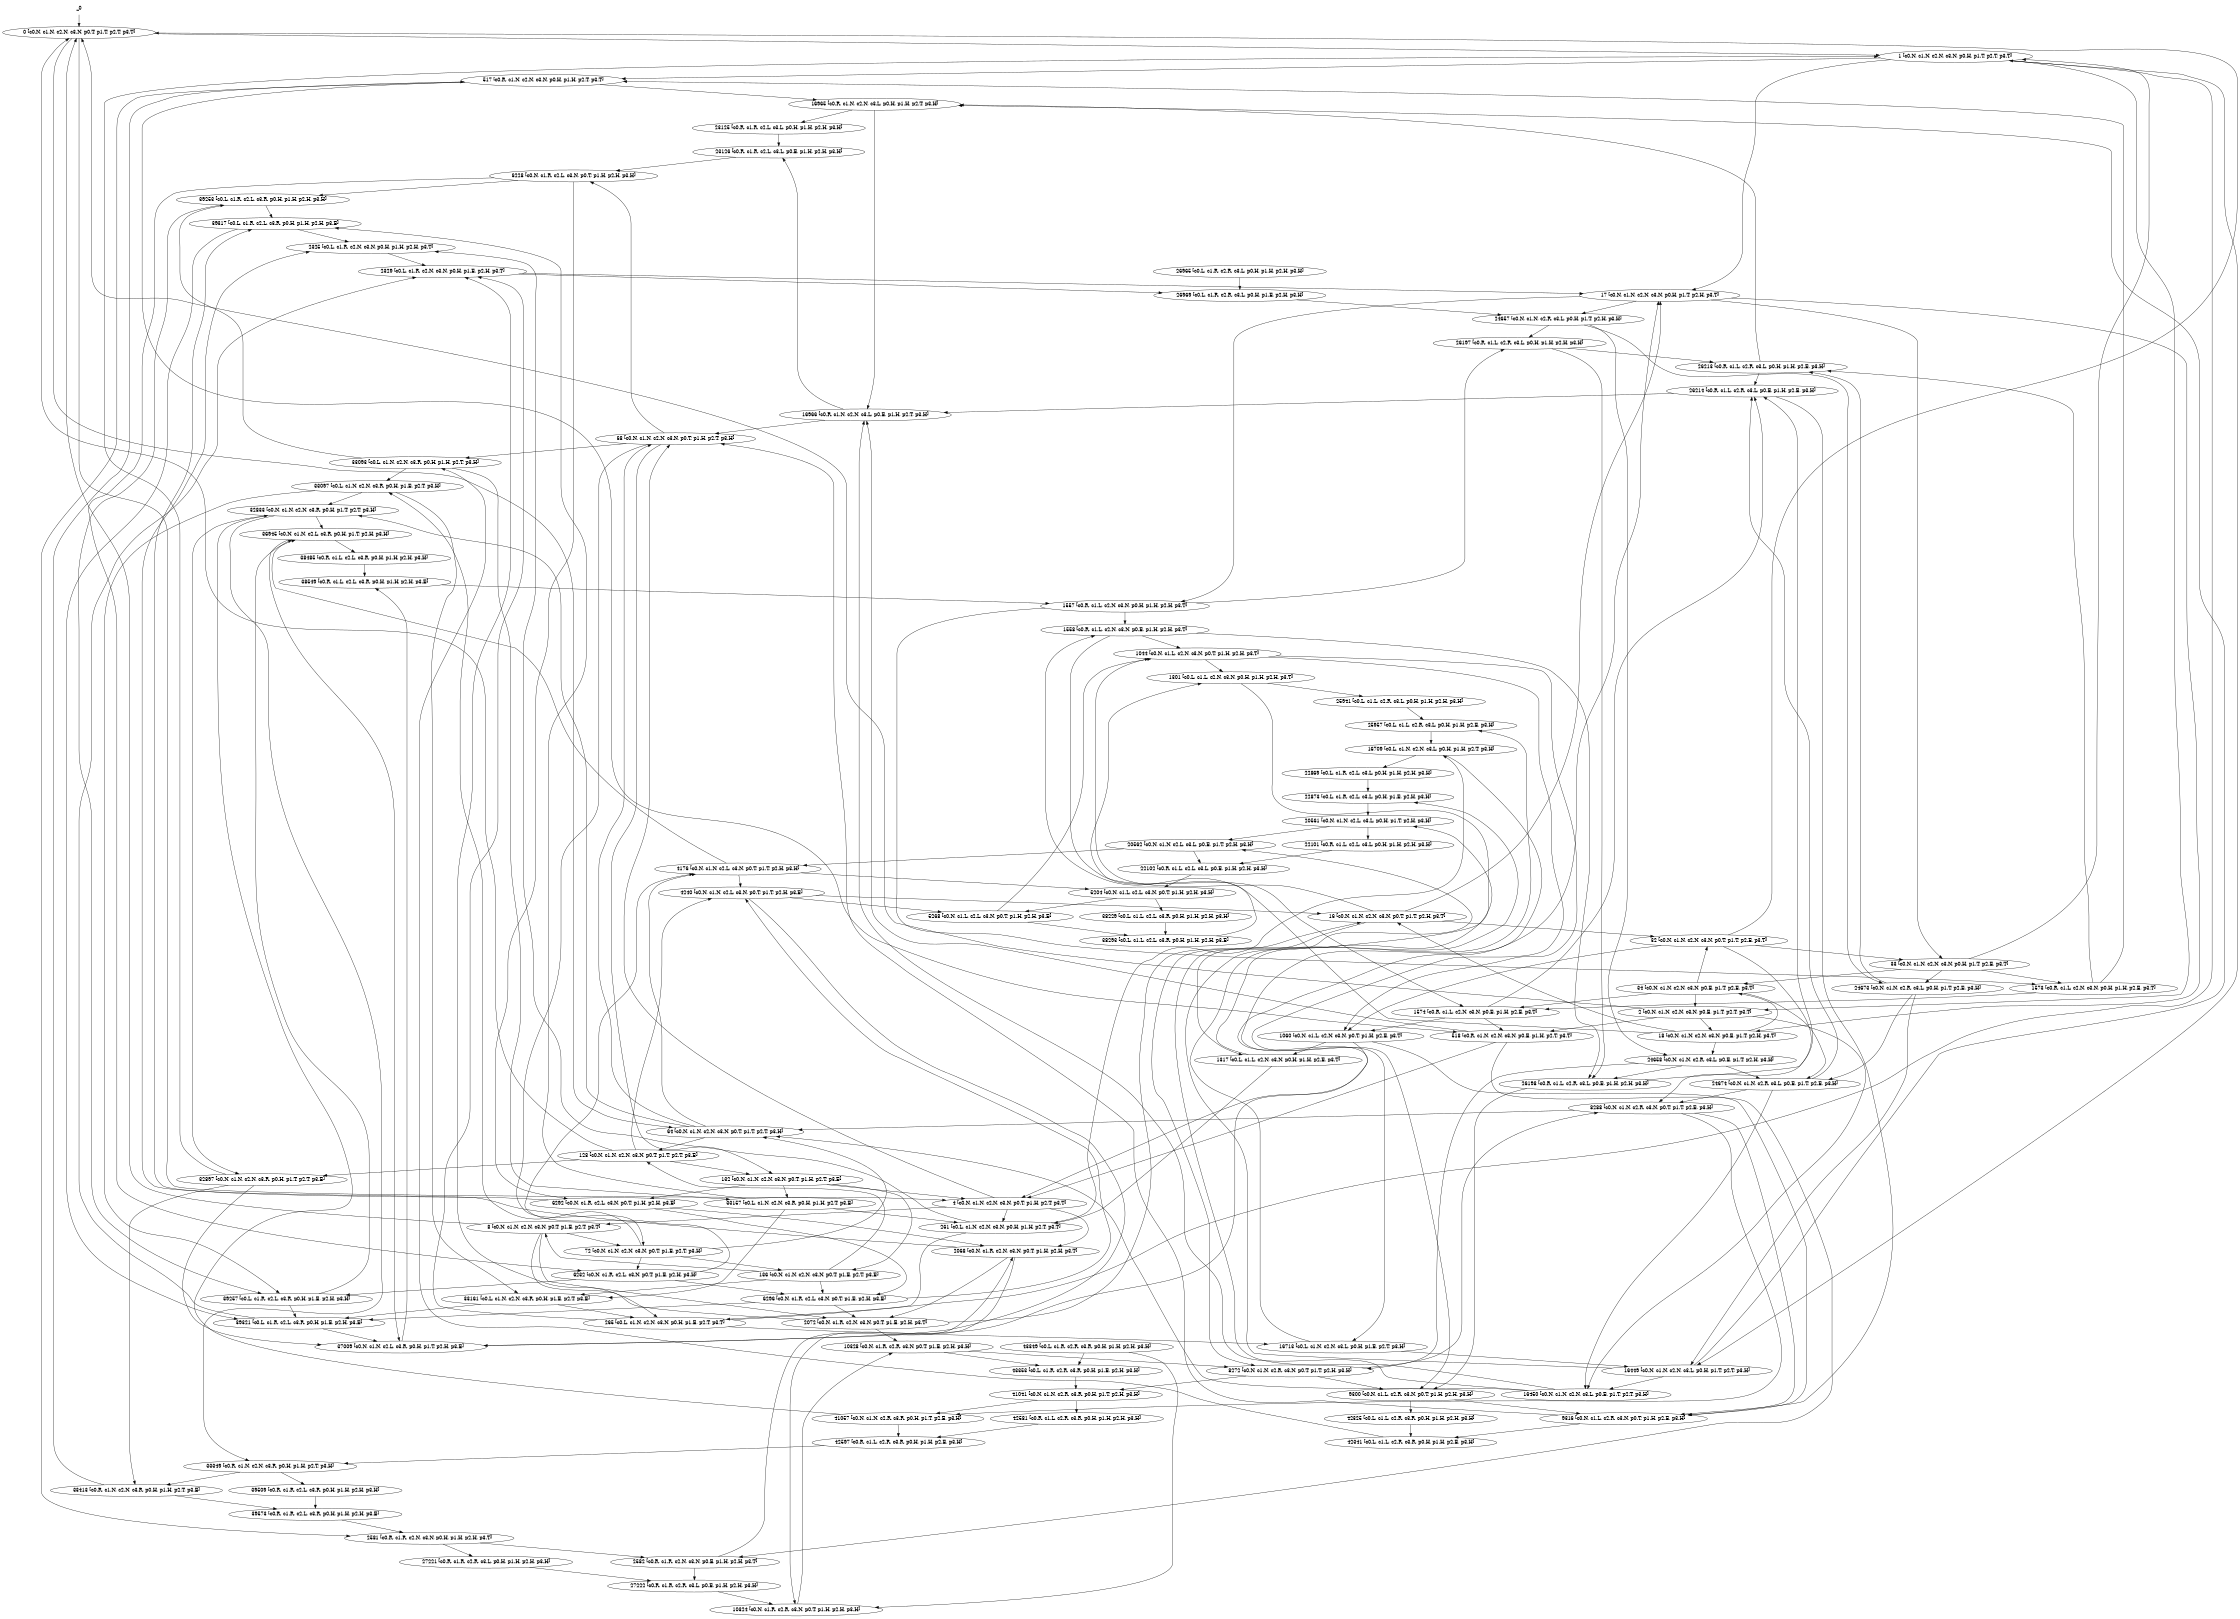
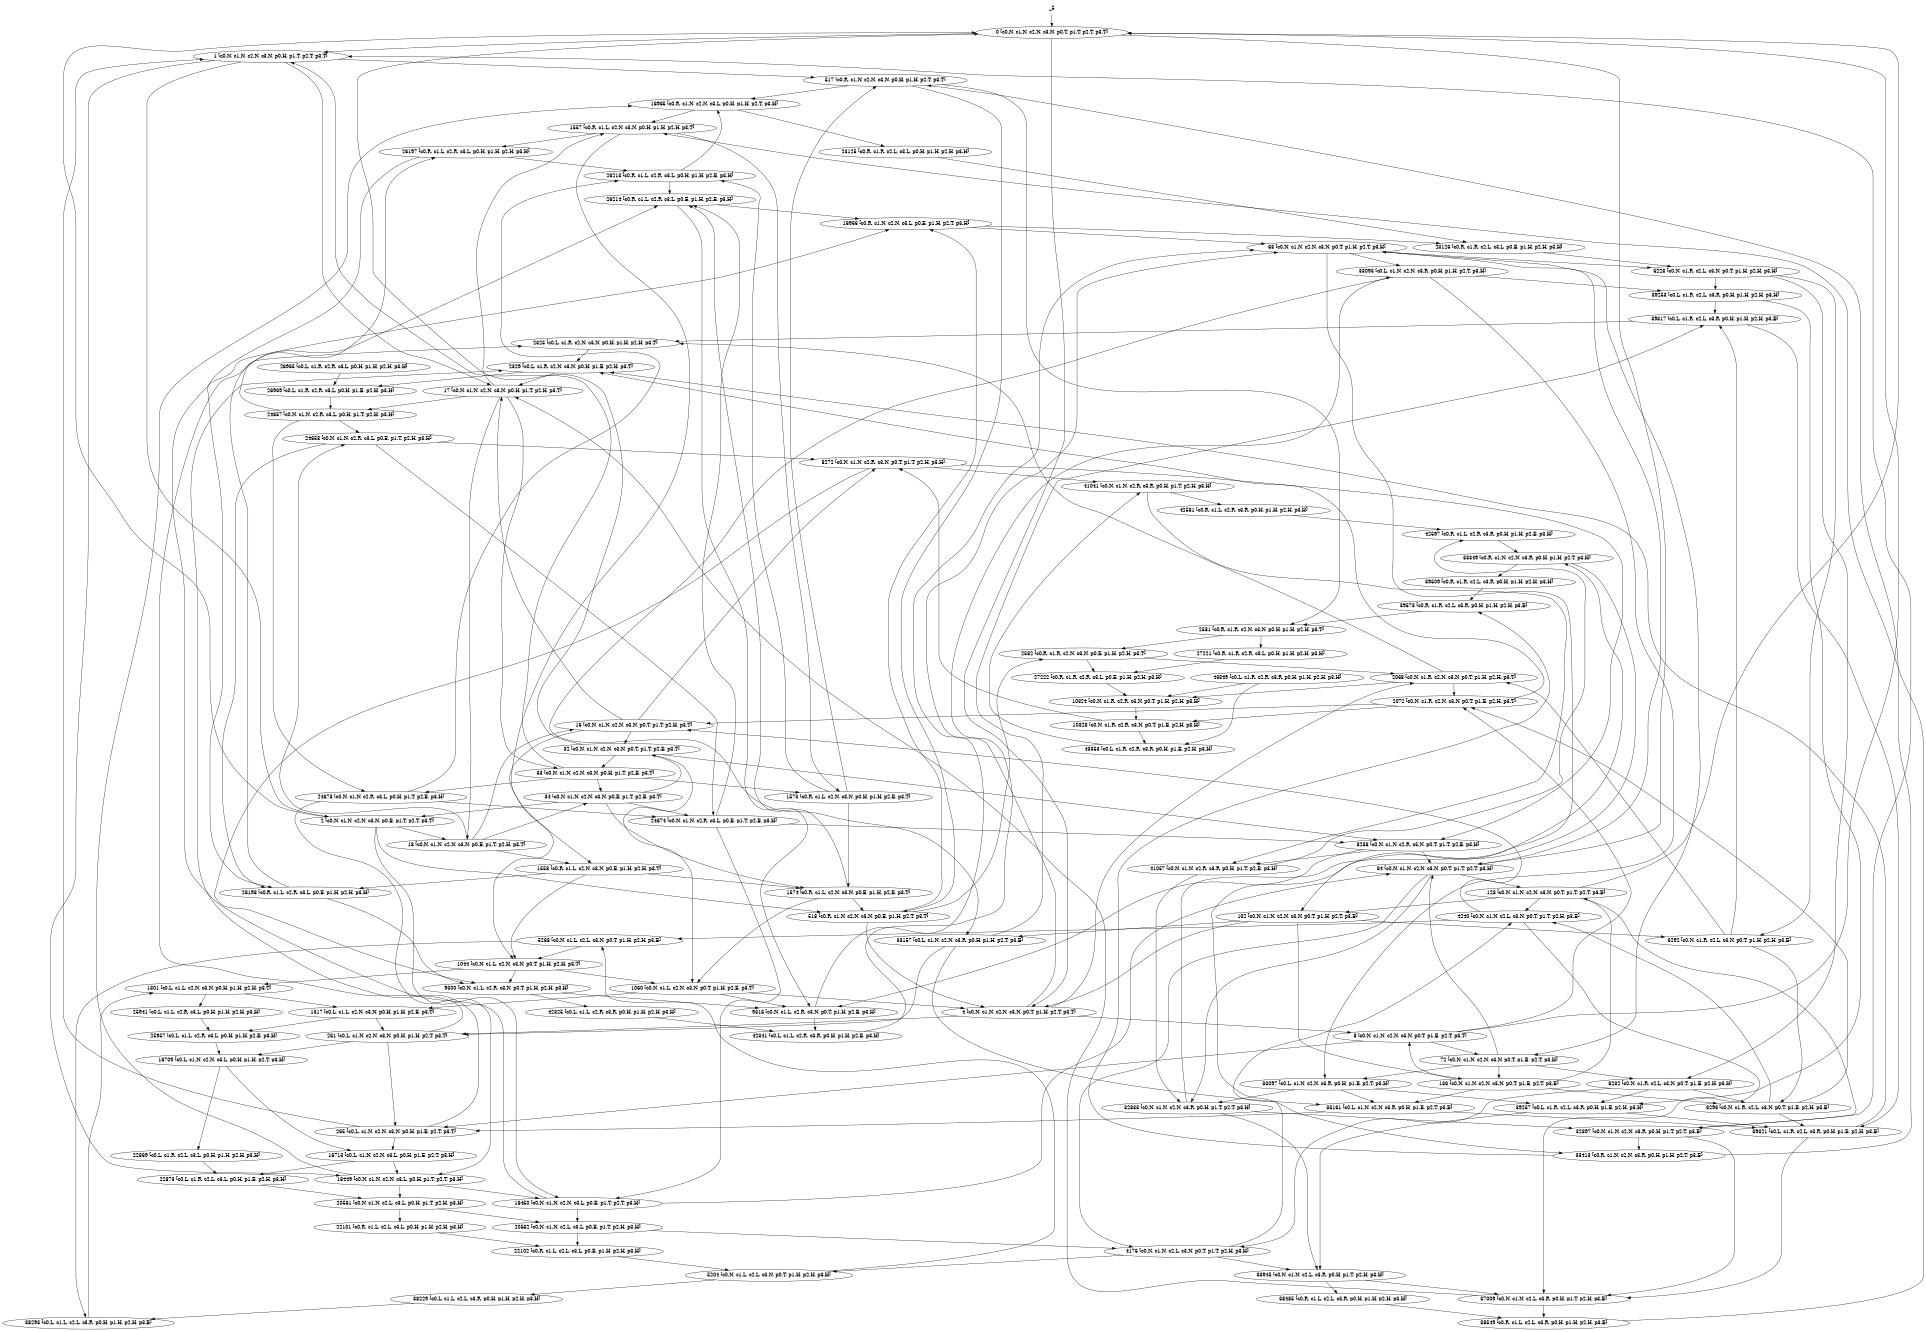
node "_0": label "_0" -> "_5"
edge "16965 [c0.R, c1.N, c2.N, c3.L, p0.H, p1.H, p2.T, p3.H]" -> "16966 [c0.R, c1.N, c2.N, c3.L, p0.E, p1.H, p2.T, p3.H]": now "16965 [c0.R, c1.N, c2.N, c3.L, p0.H, p1.H, p2.T, p3.H]" -> "1557 [c0.R, c1.L, c2.N, c3.N, p0.H, p1.H, p2.H, p3.T]"
